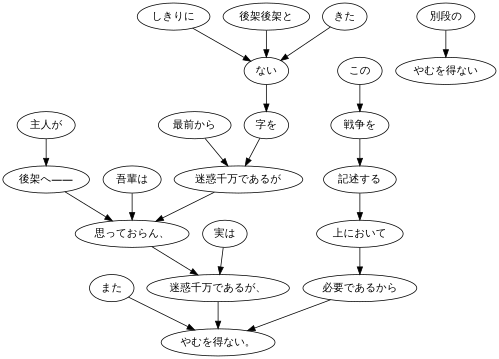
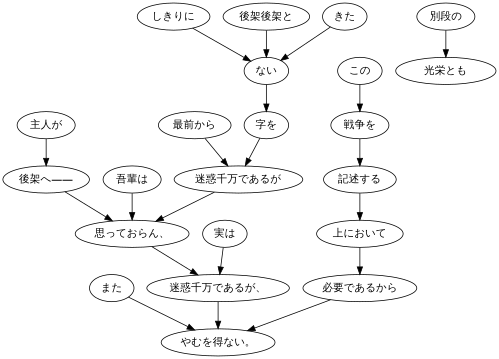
node "やむを得ない": label "やむを得ない" -> "光栄とも"
